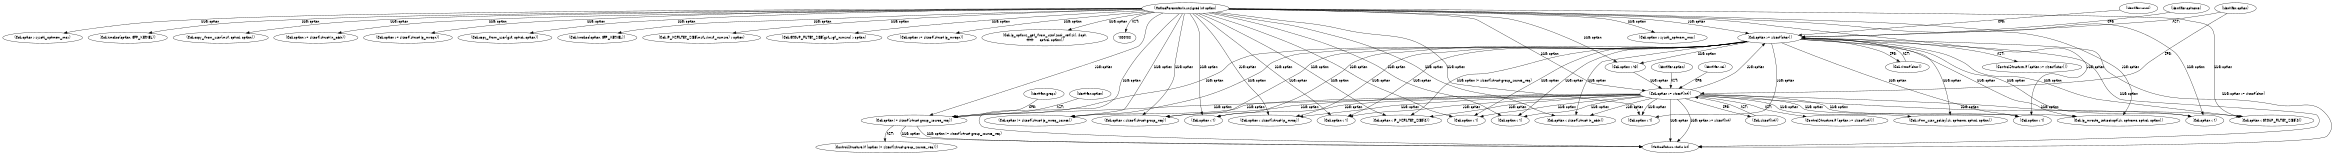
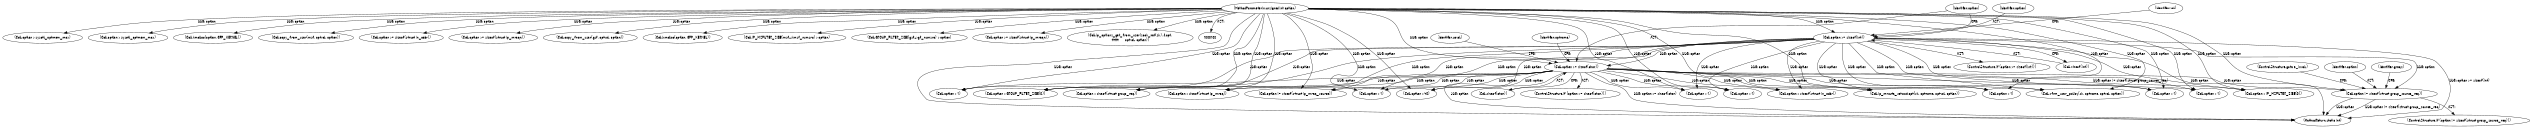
edge "(MethodParameterIn,unsigned int optlen)" -> "(Call,xfrm_user_policy(sk, optname, optval, optlen))": added, label "DDG: optlen"
node "(ControlStructure,goto e_inval;)": added
edge "(Call,optlen > 40)" -> "(Call,optlen >= sizeof(int))": reversed
